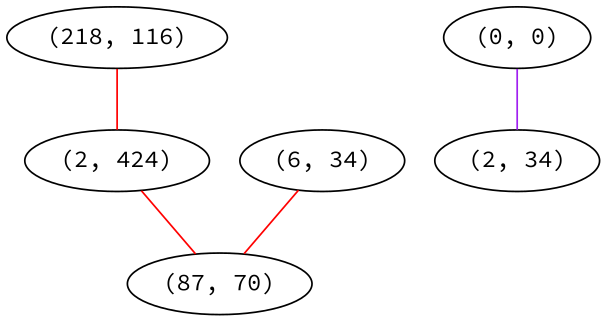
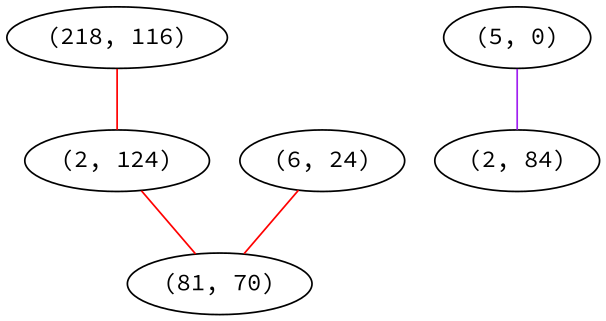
node "(0, 0)": label "(0, 0)" -> "(5, 0)"
node "(2, 424)": label "(2, 424)" -> "(2, 124)"
node "(6, 34)": label "(6, 34)" -> "(6, 24)"
node "(2, 34)": label "(2, 34)" -> "(2, 84)"
node "(87, 70)": label "(87, 70)" -> "(81, 70)"
